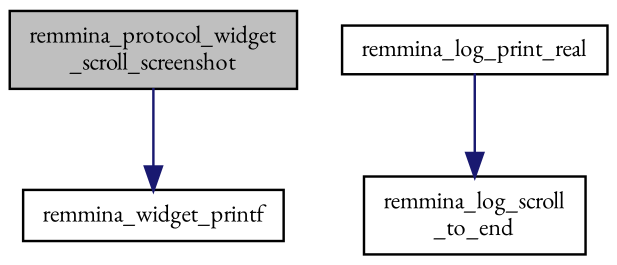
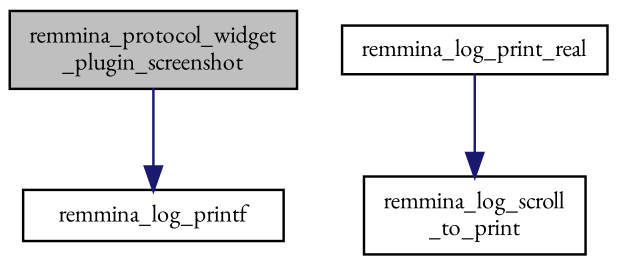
node "remmina_protocol_widget _scroll_screenshot": label "remmina_protocol_widget _scroll_screenshot" -> "remmina_protocol_widget _plugin_screenshot"
node "remmina_widget_printf": label "remmina_widget_printf" -> "remmina_log_printf"
node "remmina_log_scroll _to_end": label "remmina_log_scroll _to_end" -> "remmina_log_scroll _to_print"
